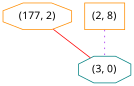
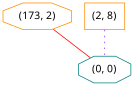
node "(177, 2)": label "(177, 2)" -> "(173, 2)"
node "(3, 0)": label "(3, 0)" -> "(0, 0)"
